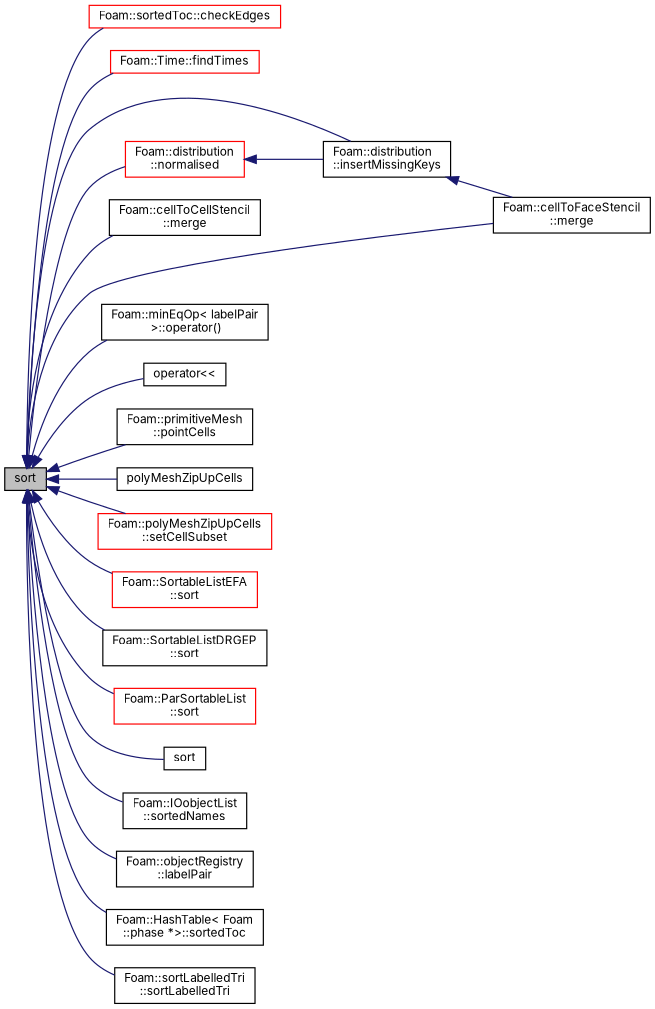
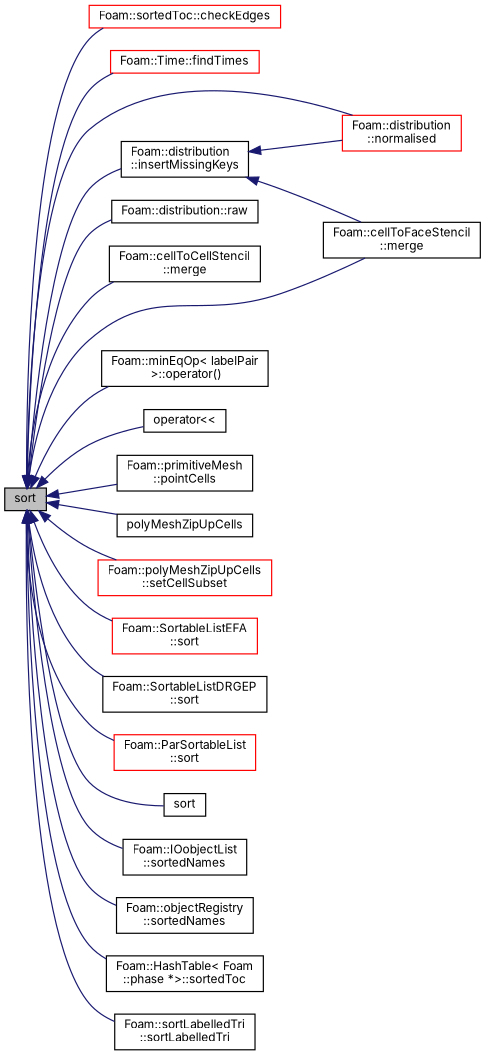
edge "Foam::distribution ::insertMissingKeys" -> "Foam::distribution ::normalised": reversed
node "Foam::distribution::raw": added
node "Foam::objectRegistry ::labelPair": label "Foam::objectRegistry ::labelPair" -> "Foam::objectRegistry ::sortedNames"
